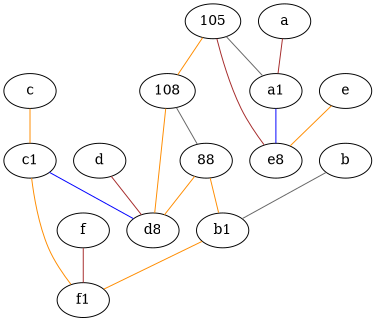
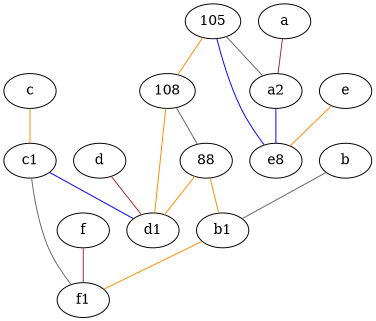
node "a1": label "a1" -> "a2"
edge "105" -- "e8": color brown -> blue
node "d8": label "d8" -> "d1"
edge "c1" -- "f1": color darkorange -> gray40
